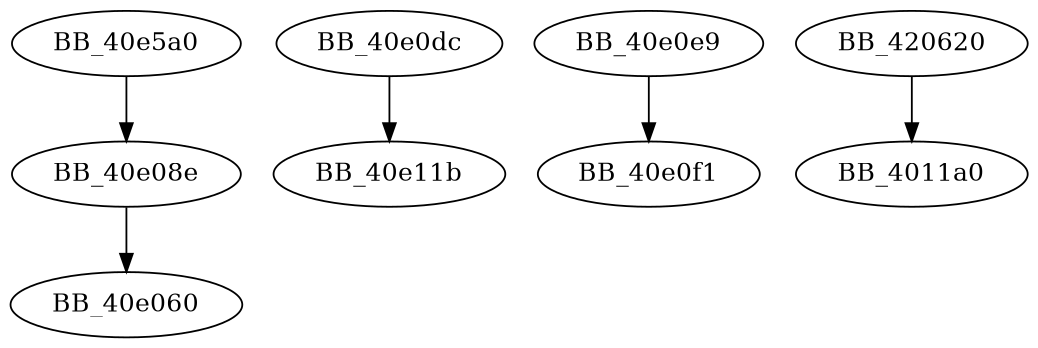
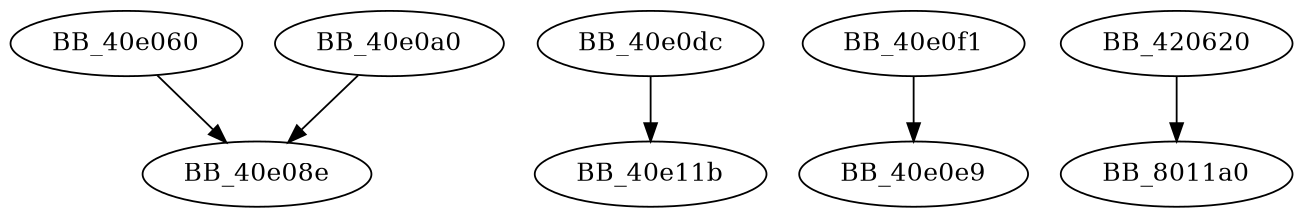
node "BB_40e5a0": label "BB_40e5a0" -> "BB_40e0a0"
edge "BB_40e0e9" -> "BB_40e0f1": reversed
node "BB_4011a0": label "BB_4011a0" -> "BB_8011a0"
edge "BB_40e08e" -> "BB_40e060": reversed
